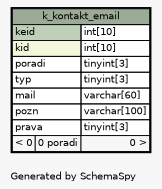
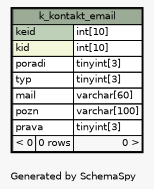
node "k_kontakt_email": text "0 poradi" -> "0 rows"
